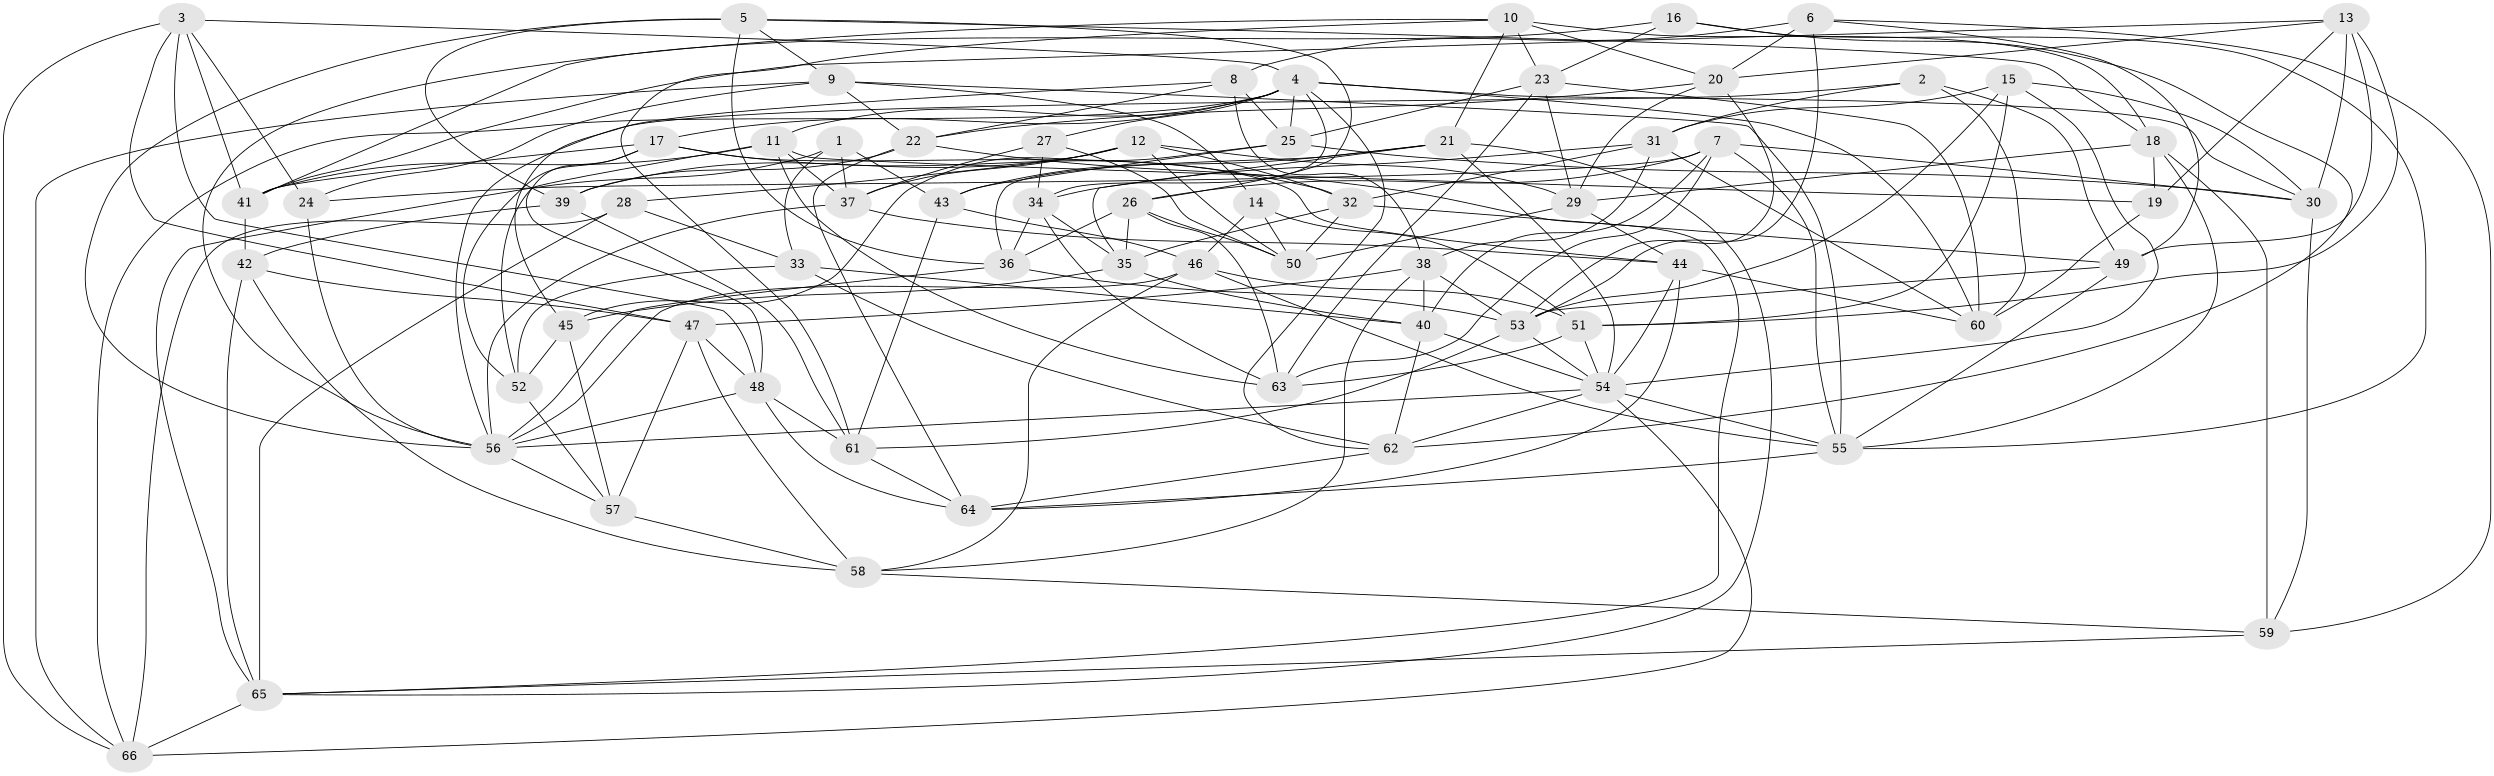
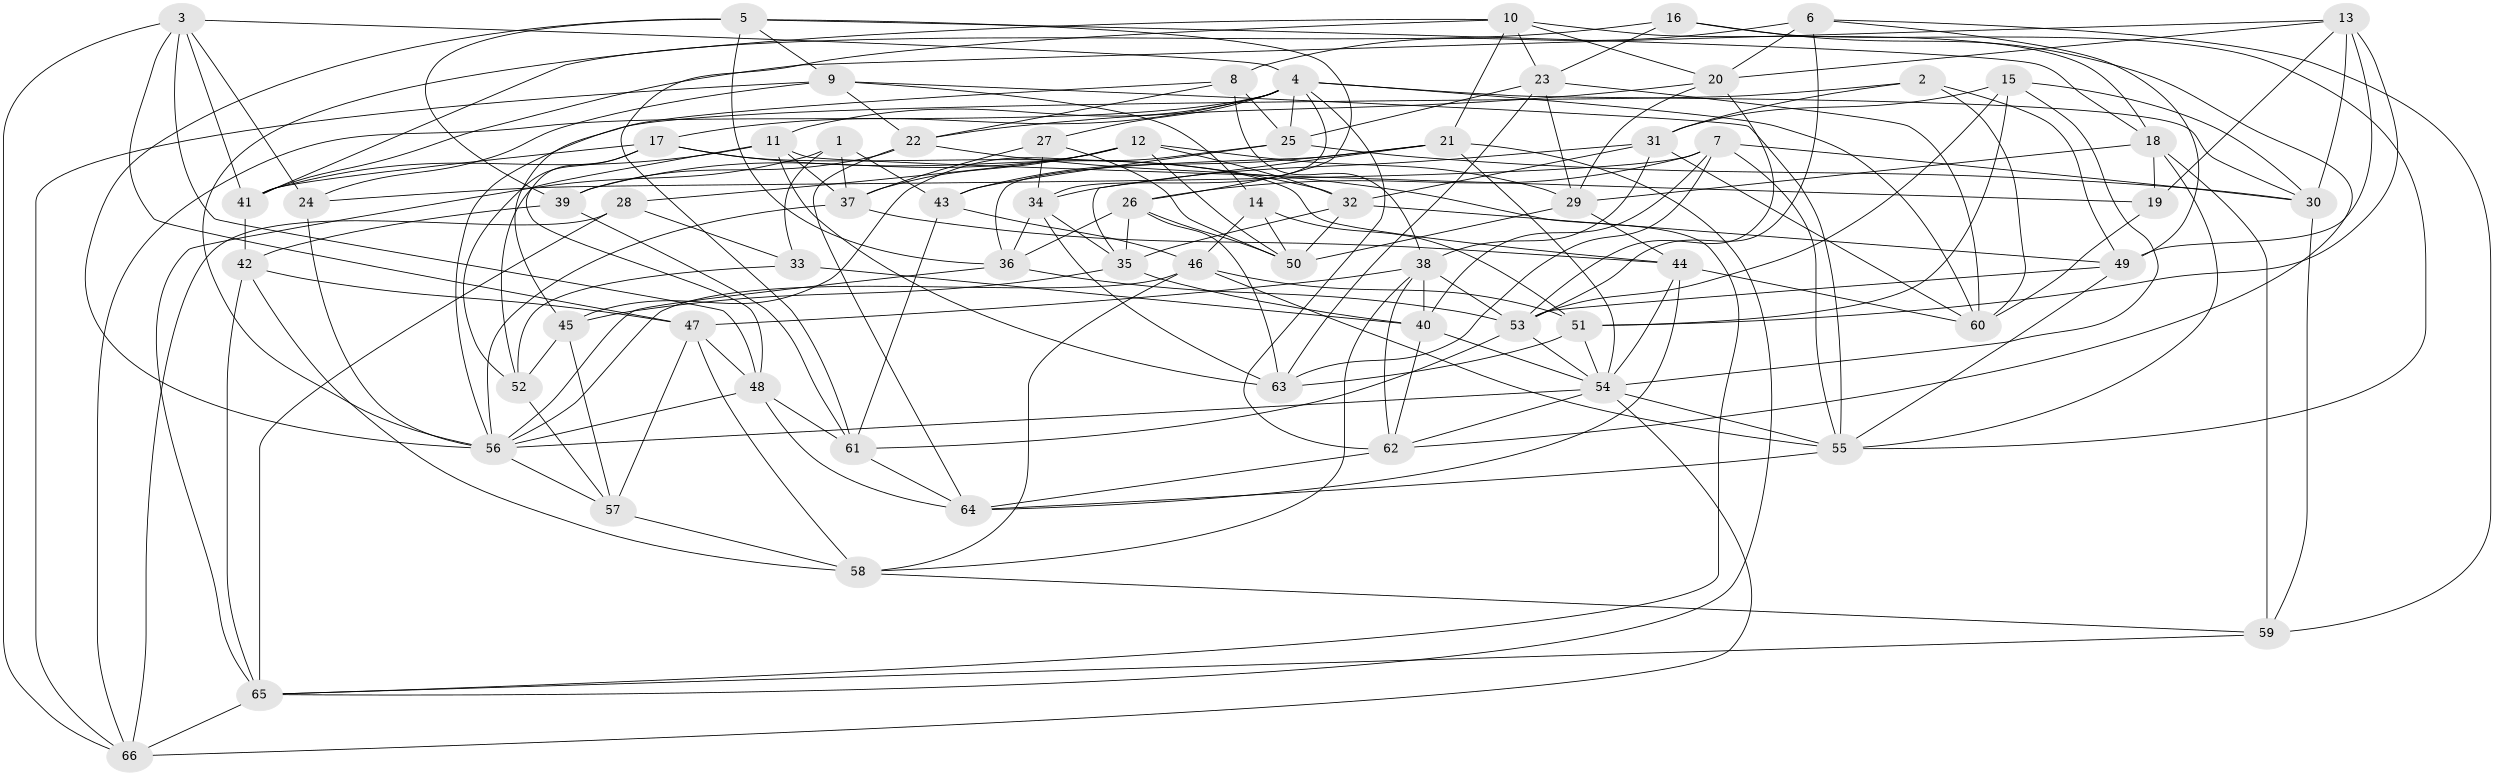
edge "33" -- "62": now "38" -- "62"
